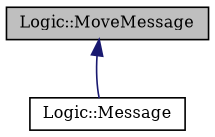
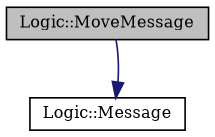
edge "Logic::Message" -> "Logic::MoveMessage": reversed
